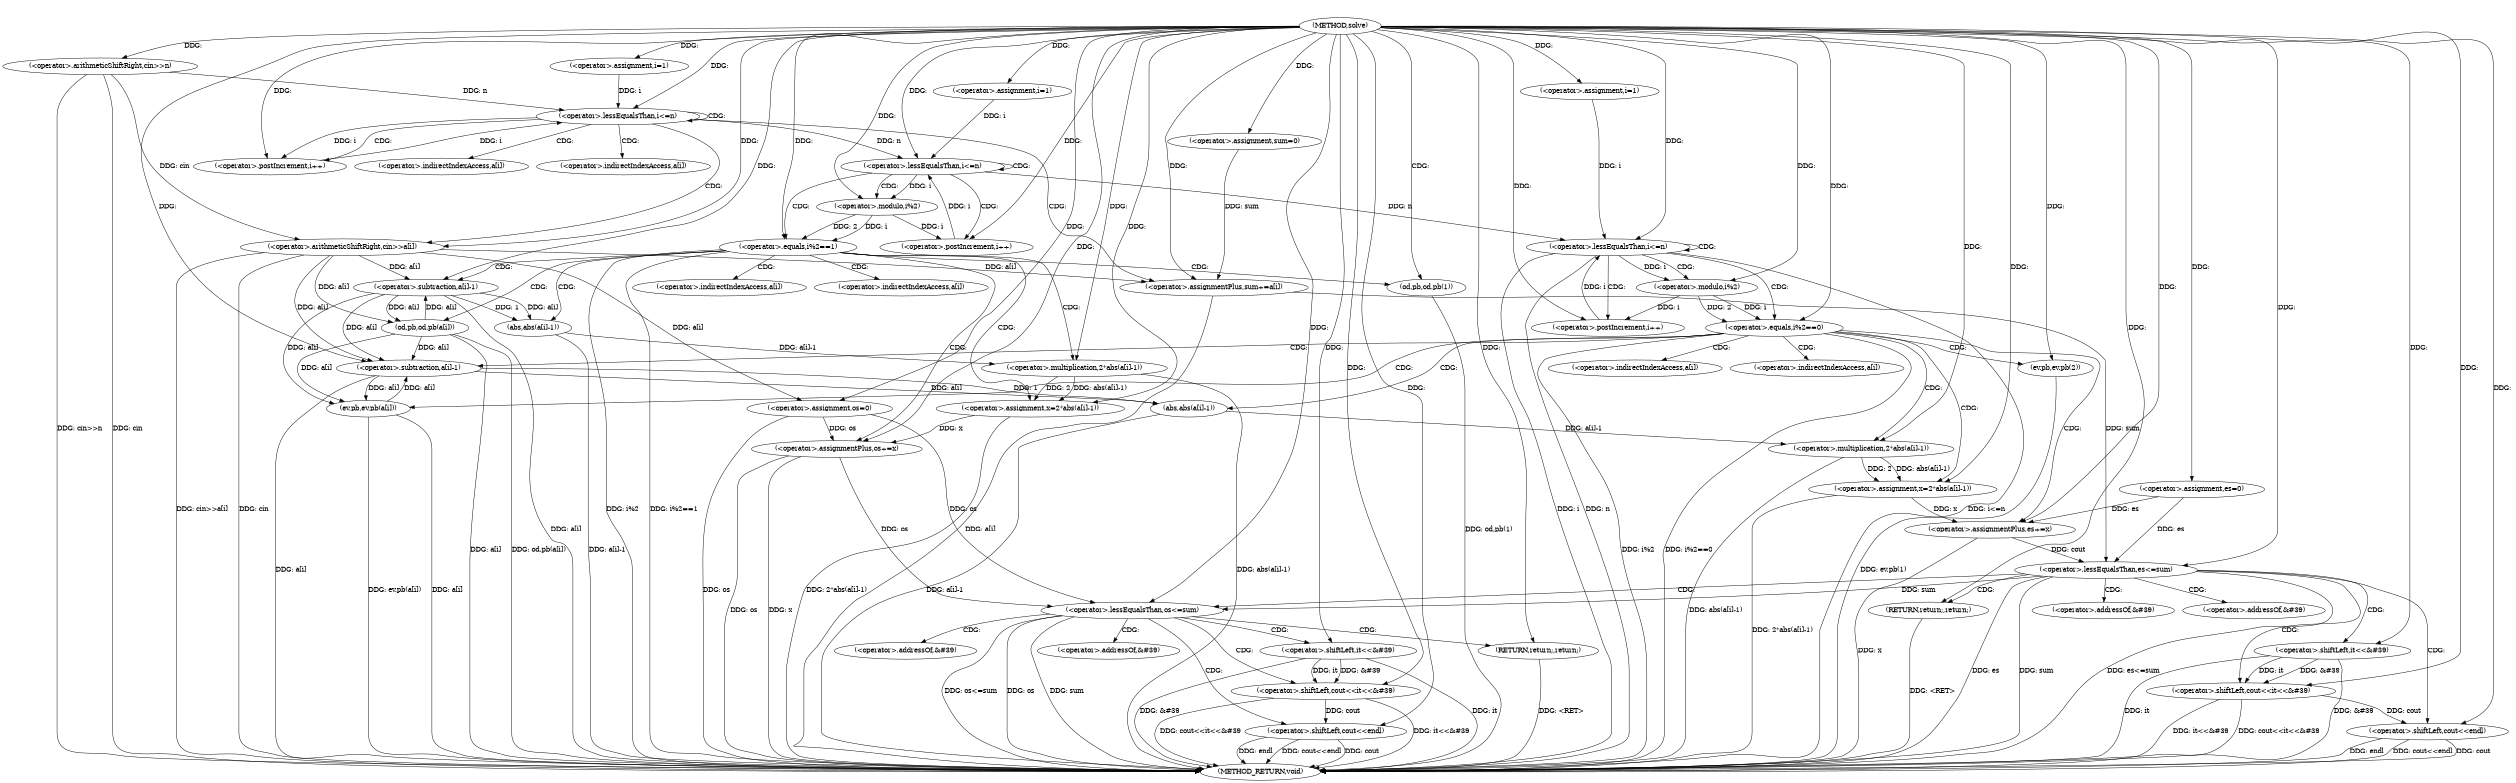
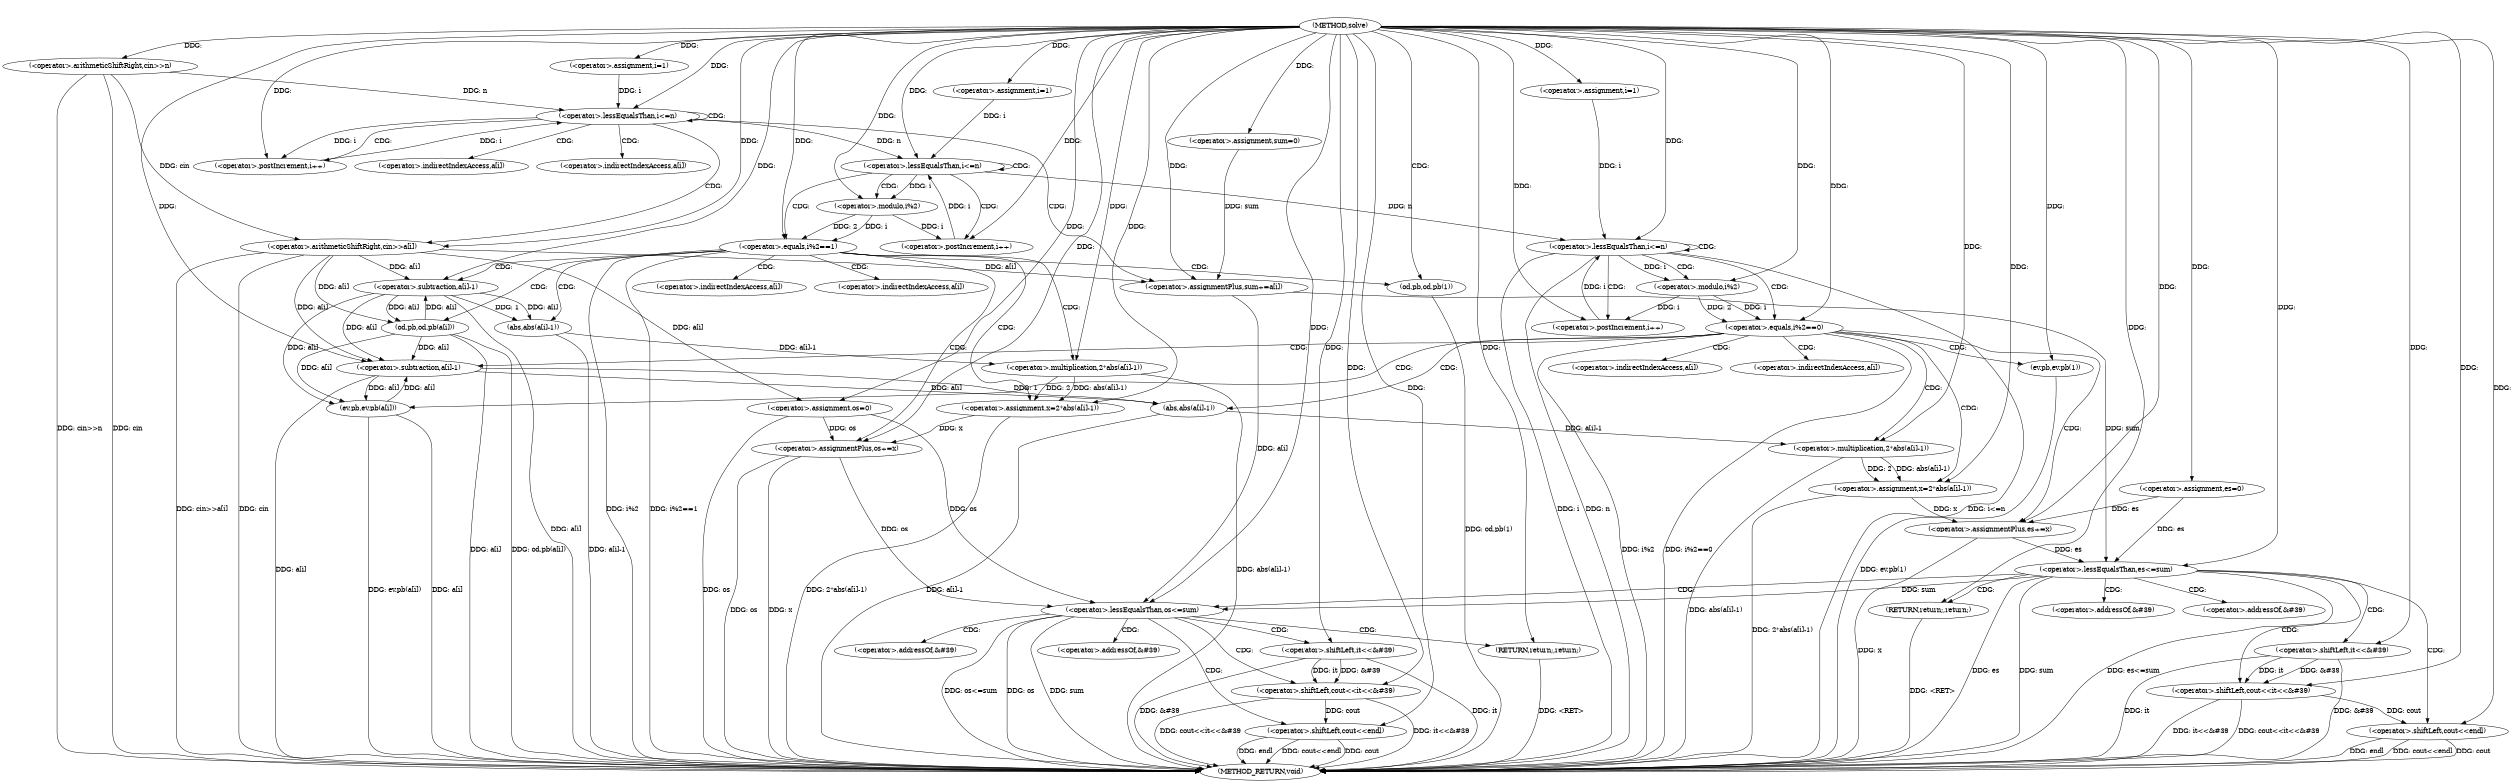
node "(ev.pb,ev.pb(2))": label "(ev.pb,ev.pb(2))" -> "(ev.pb,ev.pb(1))"
edge "(<operator>.assignmentPlus,es+=x)" -> "(<operator>.lessEqualsThan,es<=sum)": label "DDG: cout" -> "DDG: es"
edge "(<operator>.assignmentPlus,sum+=a[i])" -> "(METHOD_RETURN,void)": now "(<operator>.assignmentPlus,sum+=a[i])" -> "(<operator>.lessEqualsThan,os<=sum)"
